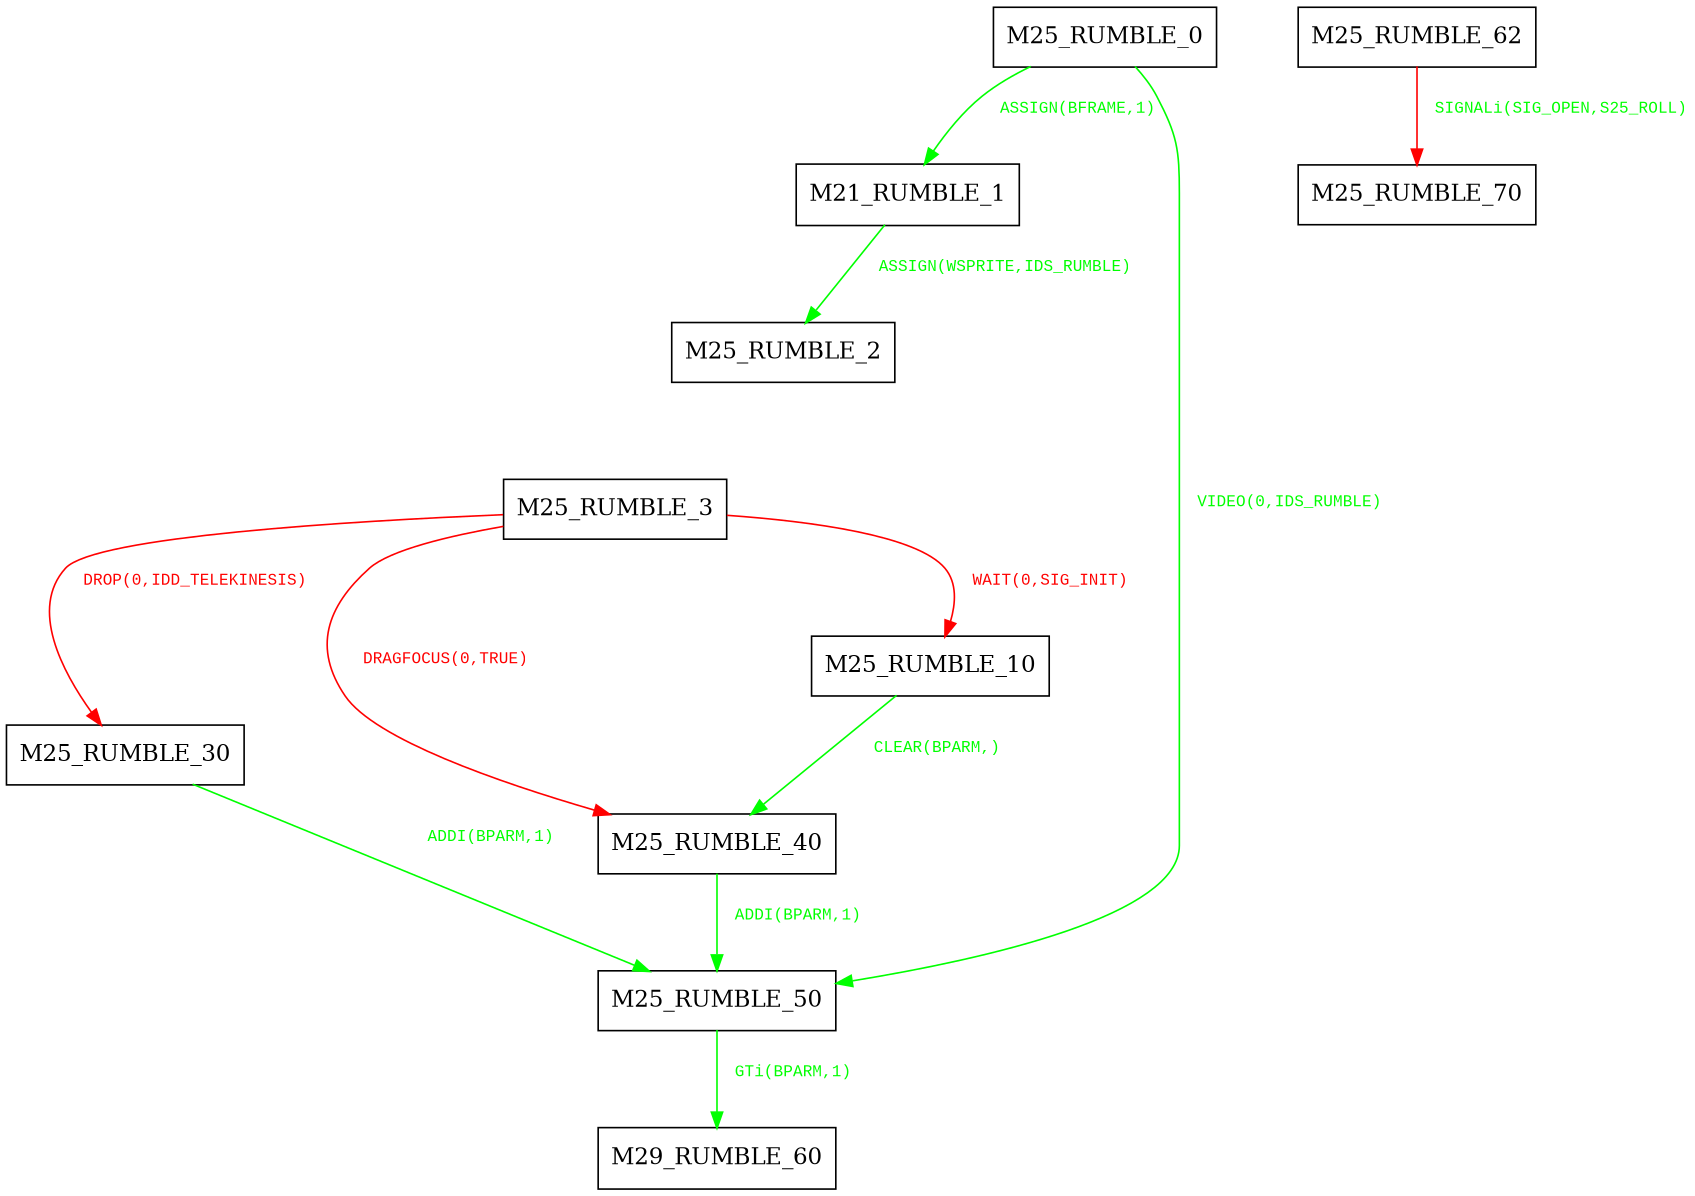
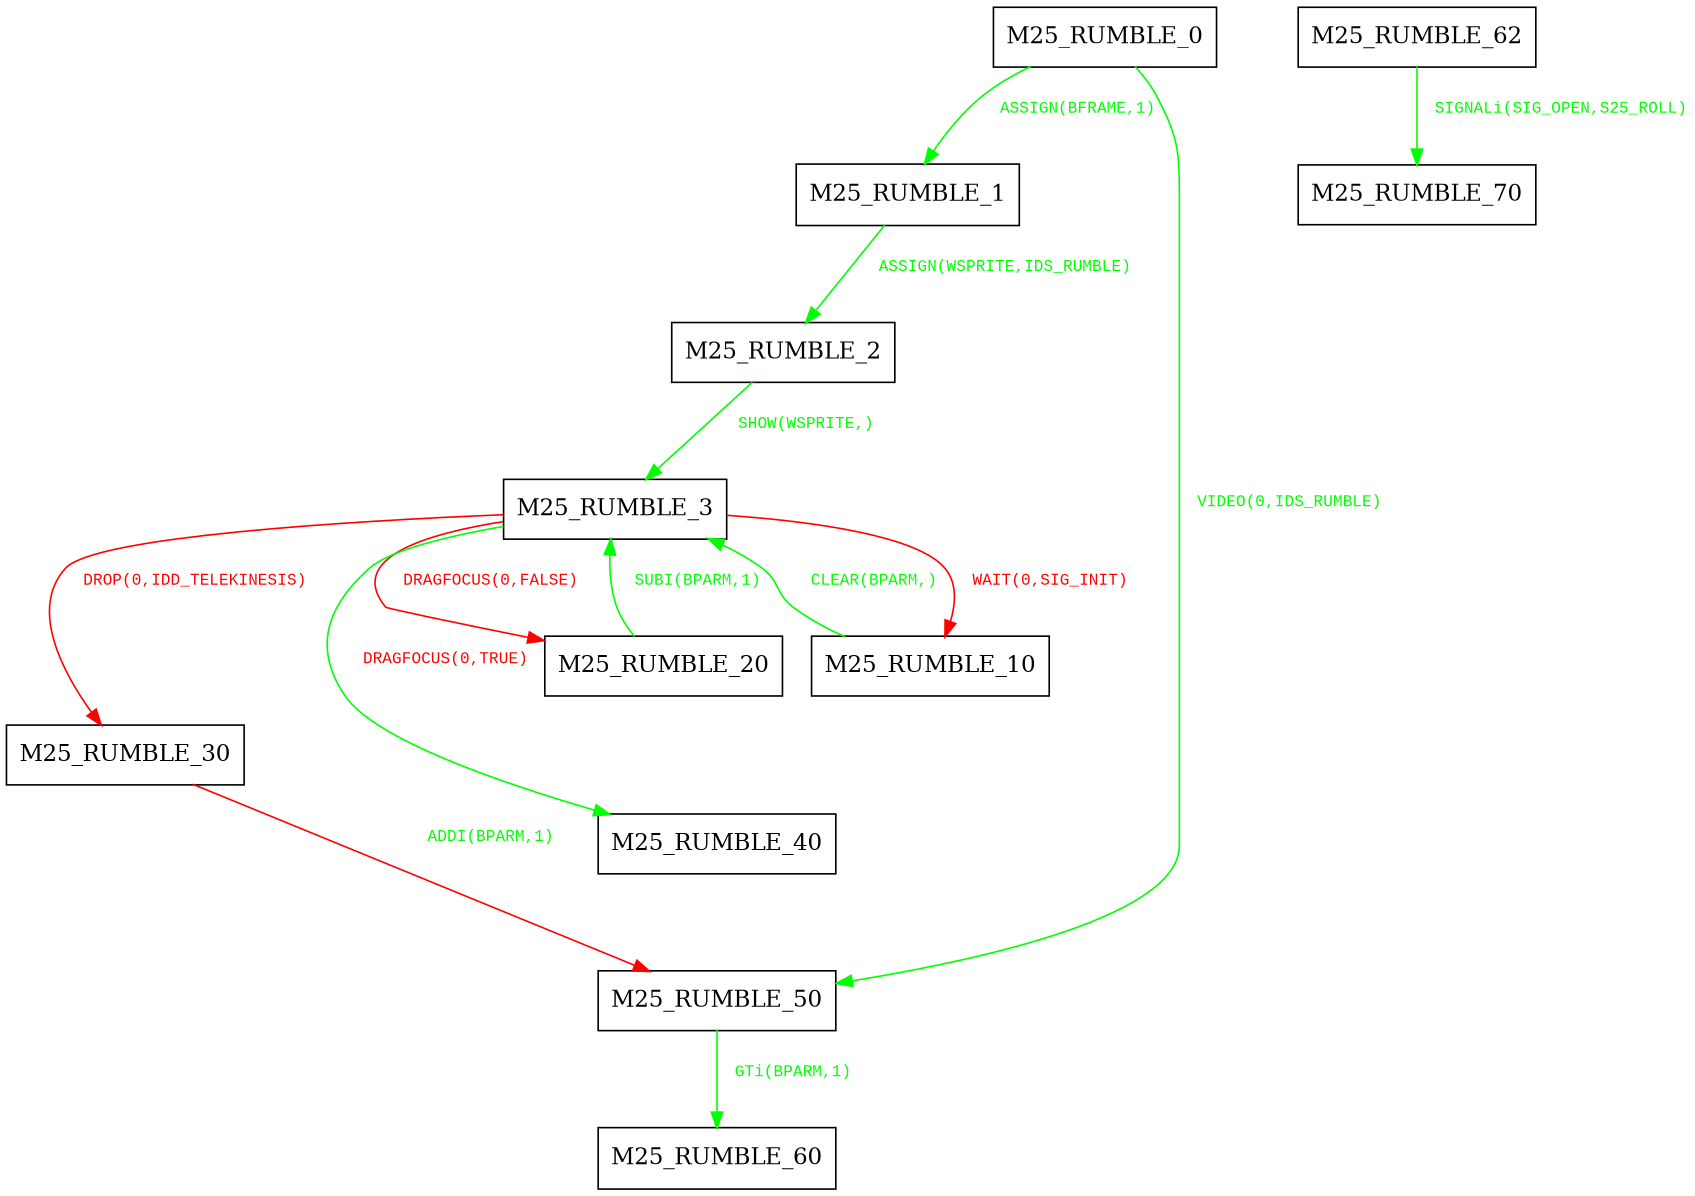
edge "M25_RUMBLE_62" -> "M25_RUMBLE_70": color red -> green
node "M21_RUMBLE_1": label "M21_RUMBLE_1" -> "M25_RUMBLE_1"
edge "M25_RUMBLE_2" -> "M25_RUMBLE_3": added, label "SHOW(WSPRITE,)"
node "M25_RUMBLE_20": added
edge "M25_RUMBLE_3" -> "M25_RUMBLE_40": color red -> green
edge "M25_RUMBLE_10" -> "M25_RUMBLE_40": now "M25_RUMBLE_10" -> "M25_RUMBLE_3"
edge "M25_RUMBLE_30" -> "M25_RUMBLE_50": color green -> red
edge "M25_RUMBLE_40" -> "M25_RUMBLE_50": removed, label "ADDI(BPARM,1)"
node "M29_RUMBLE_60": label "M29_RUMBLE_60" -> "M25_RUMBLE_60"
